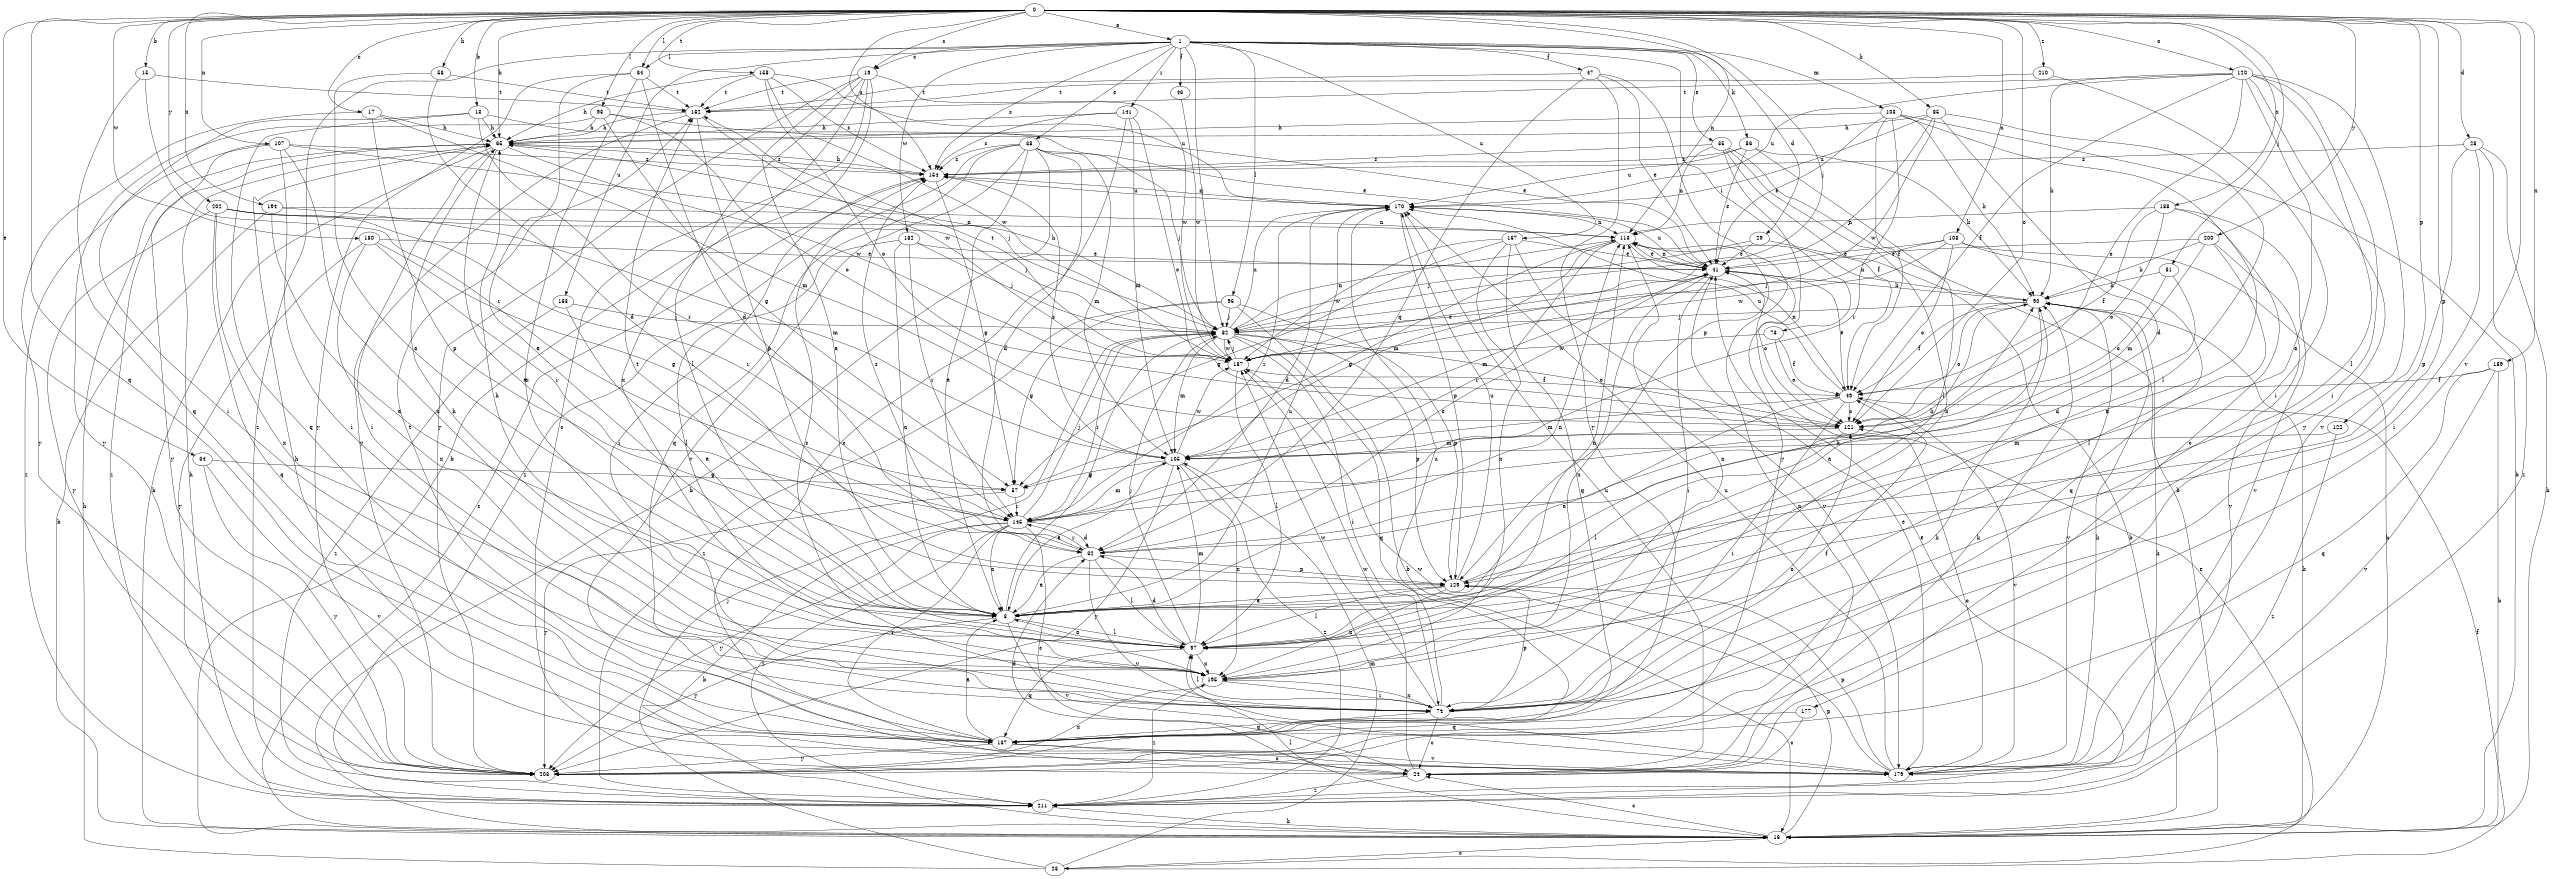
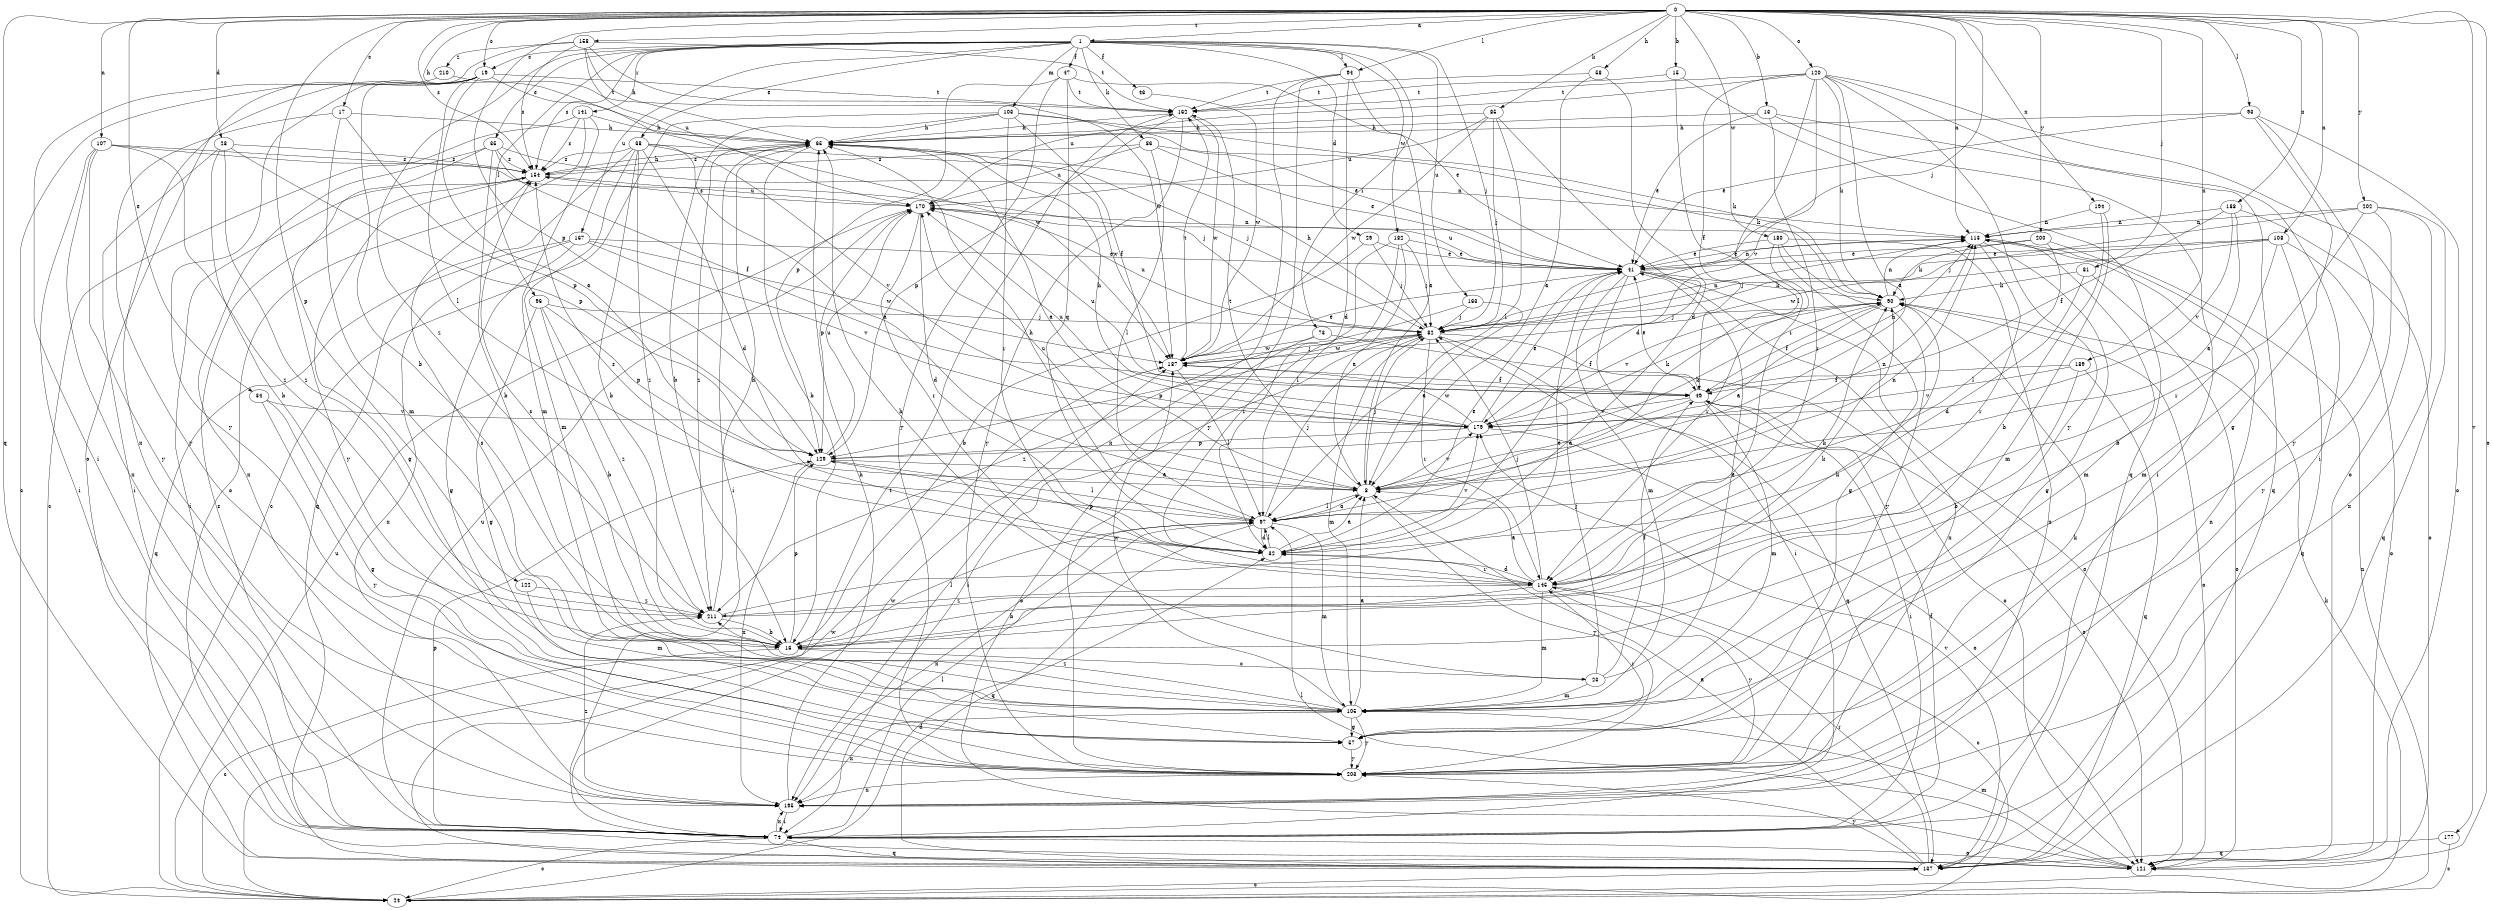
edge "0" -> "210": now "158" -> "210"
node "64": label "64" -> "94"
edge "113" -> "49": reversed
edge "194" -> "8": removed, label "a"
edge "200" -> "179": removed, label "v"
edge "145" -> "137": reversed
edge "24" -> "211": removed, label "z"
